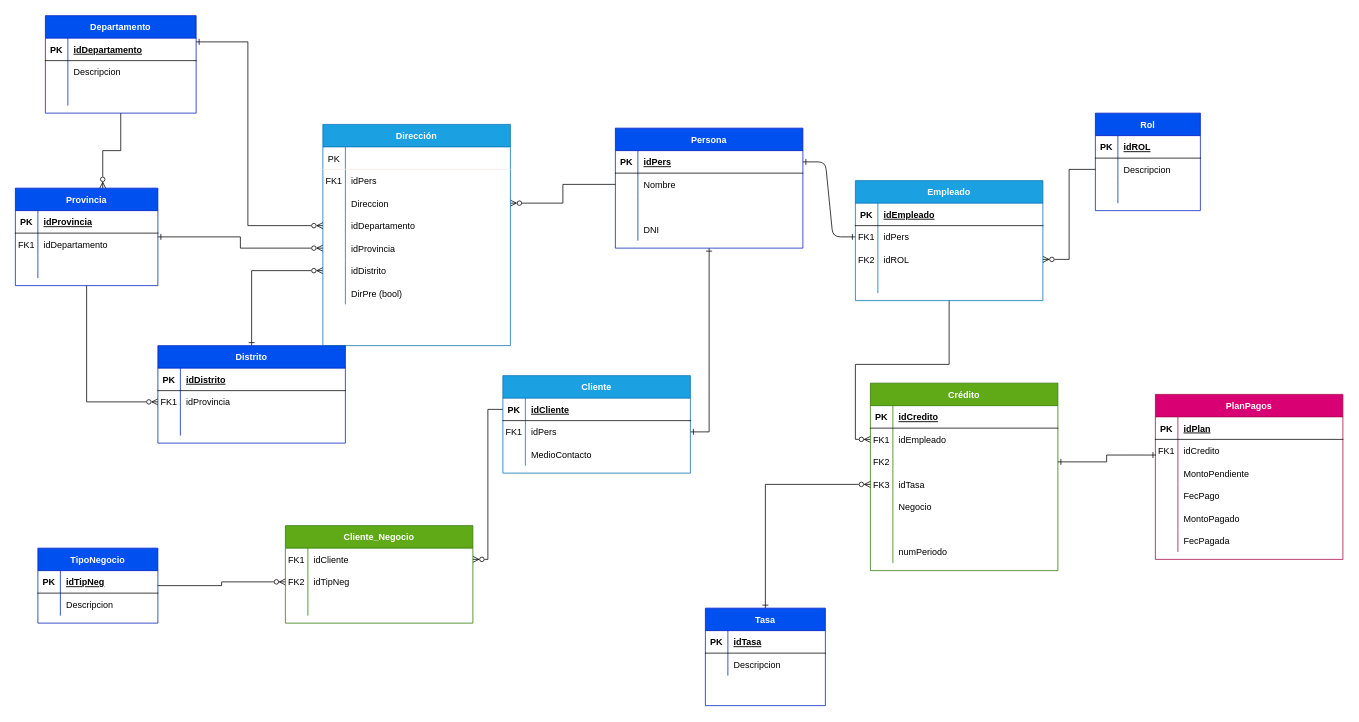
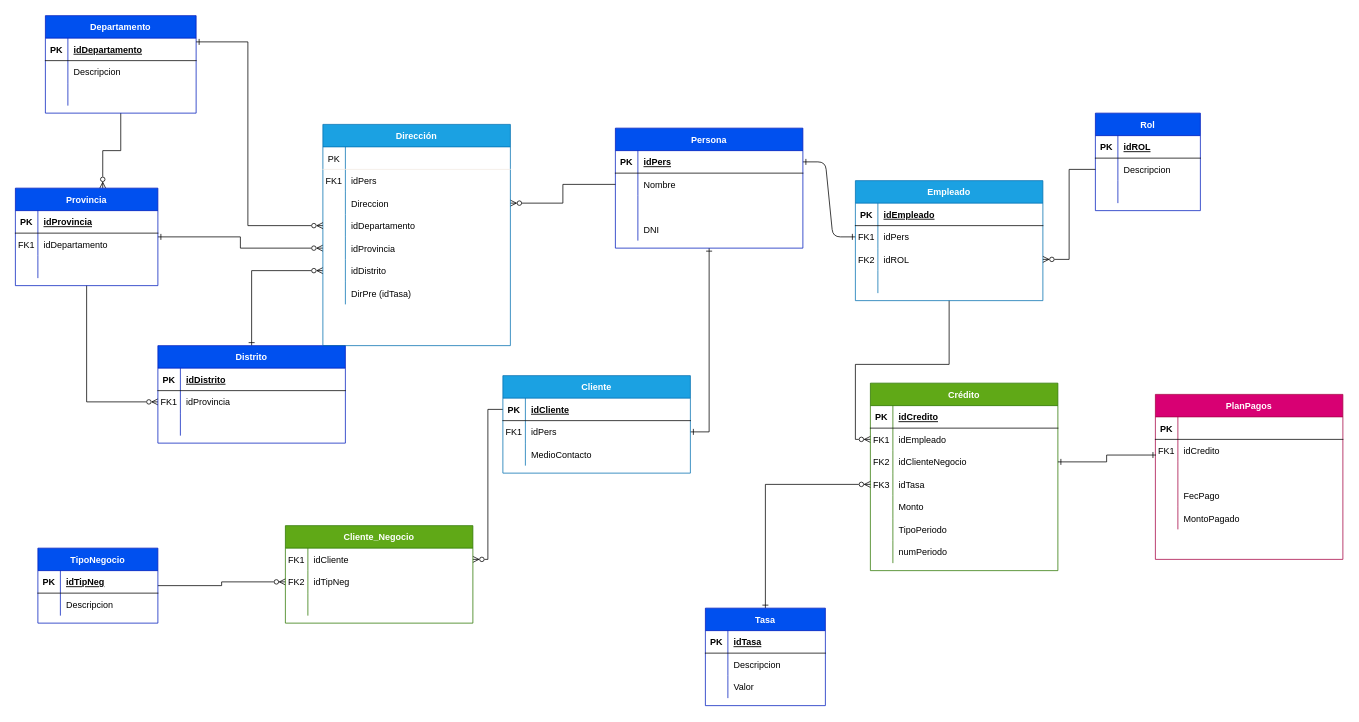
node "DirPre (bool)": label "DirPre (bool)" -> "DirPre (idTasa)"
node "idPlan": removed
node "idClienteNegocio": added
node "MontoPendiente": removed
node "Negocio": label "Negocio" -> "Monto"
node "TipoPeriodo": added
node "FecPagada": removed
node "Valor": added
